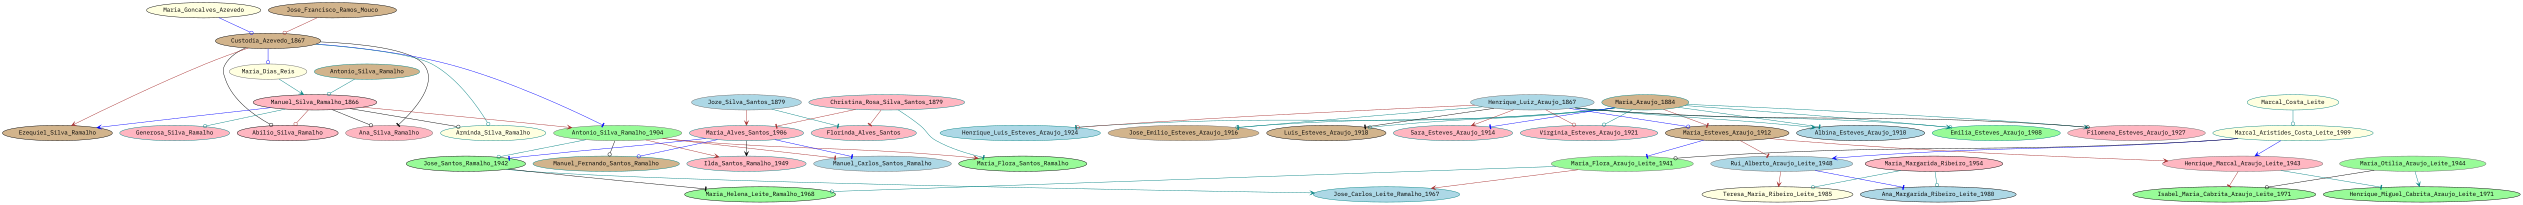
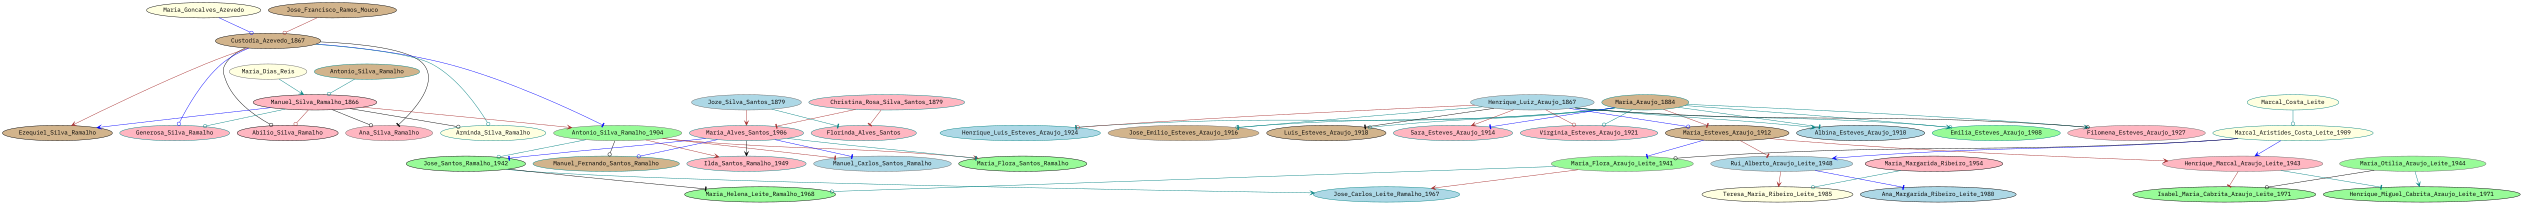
edge "Custodia_Azevedo_1867" -> "Maria_Dias_Reis": now "Custodia_Azevedo_1867" -> "Generosa_Silva_Ramalho"
edge "Christina_Rosa_Silva_Santos_1879" -> "Maria_Flora_Santos_Ramalho": now "Maria_Alves_Santos_1906" -> "Maria_Flora_Santos_Ramalho"
edge "Maria_Margarida_Ribeiro_1954" -> "Ana_Margarida_Ribeiro_Leite_1980": removed
